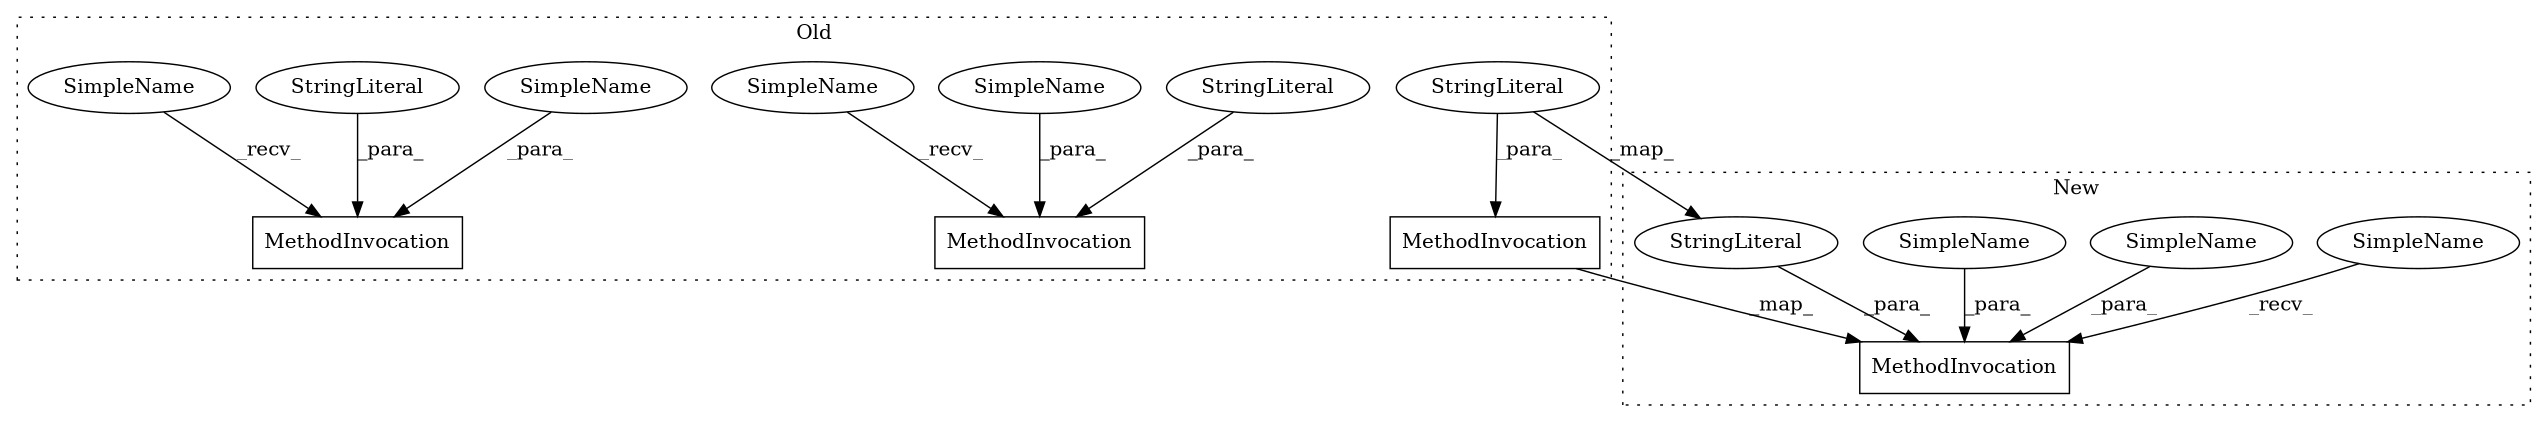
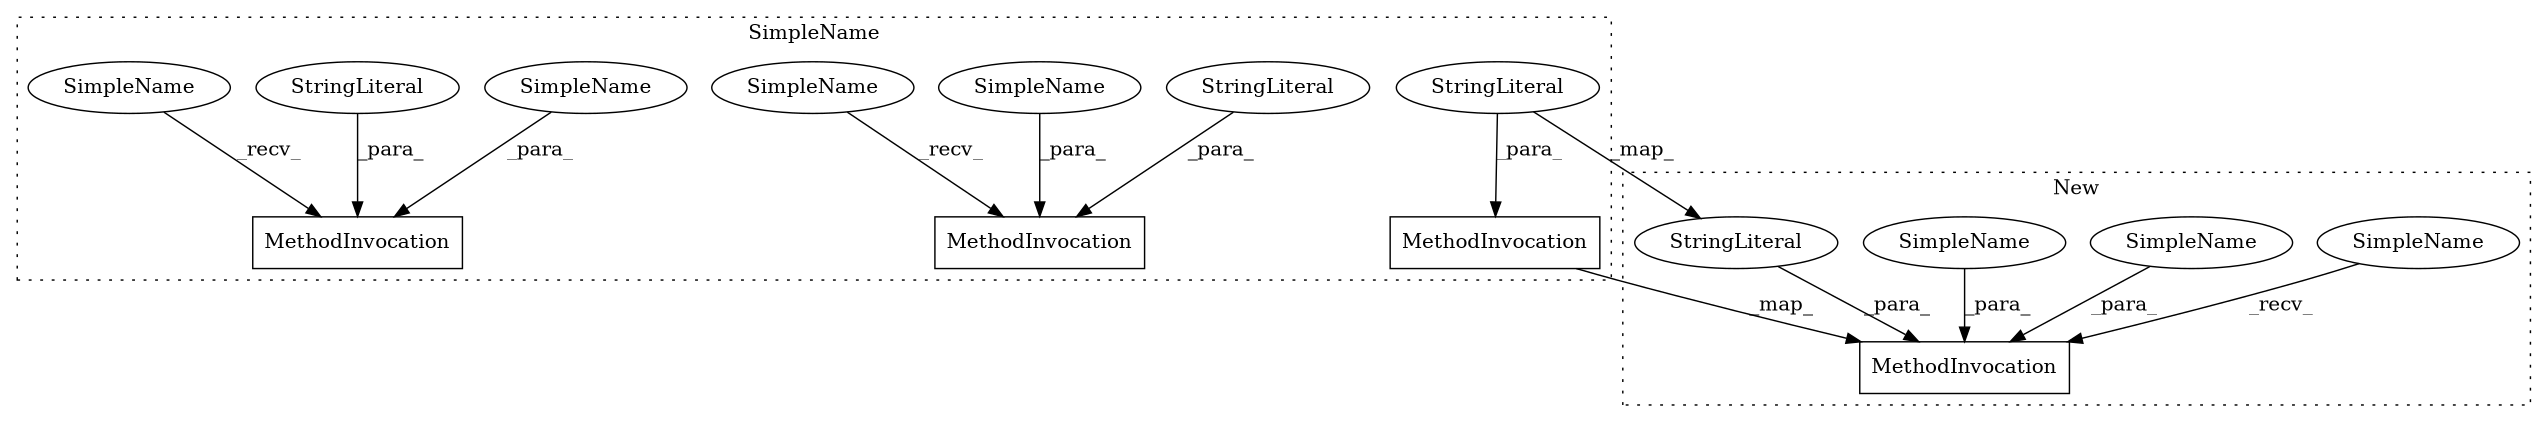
cluster "Old": label "Old" -> "SimpleName"
